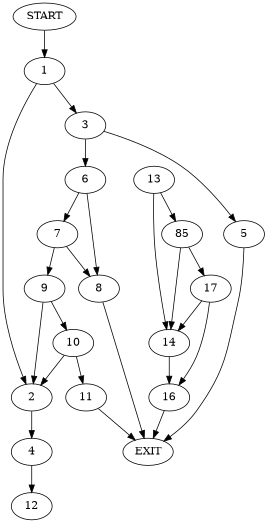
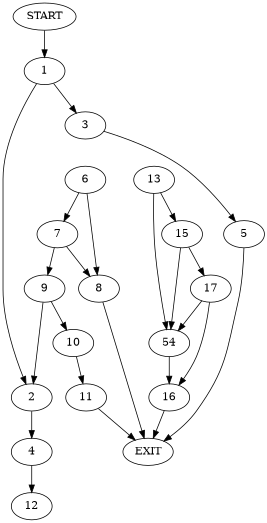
edge "3" -> "6": removed
node "85": label "85" -> "15"
node "14": label "14" -> "54"
edge "10" -> "2": removed
